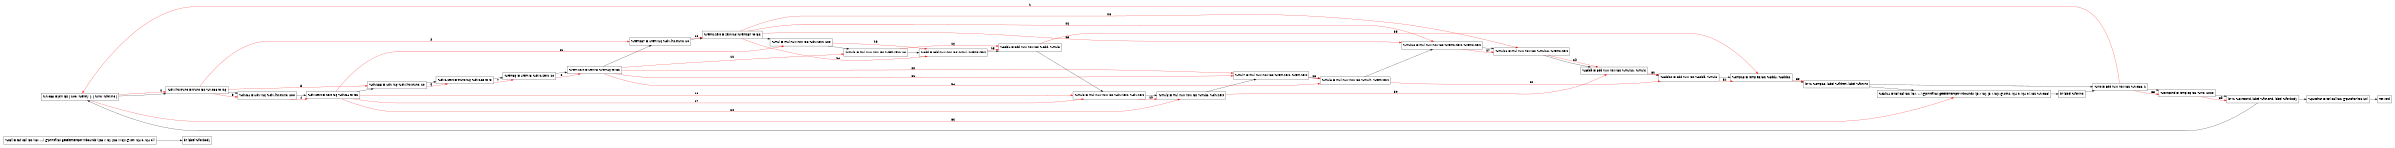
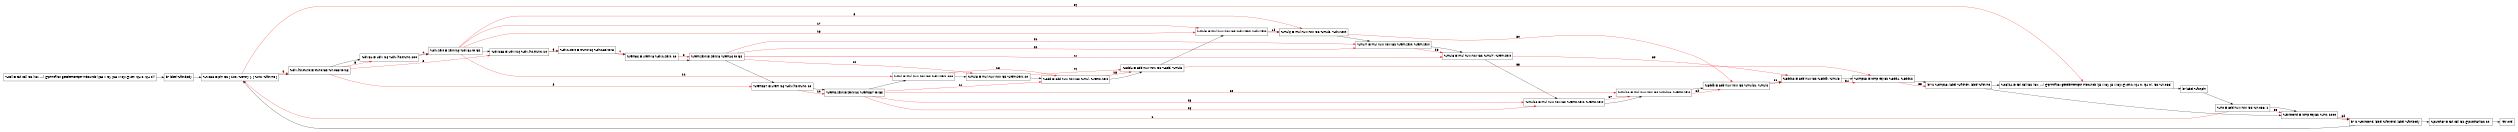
edge "br label %for.body" -> "%n.038 = phi i32 [ 100, %entry ], [ %inc, %for.inc ]": added
edge "br i1 %cmp13, label %if.then, label %for.inc" -> "%inc = add nuw nsw i32 %n.038, 1": now "br i1 %cmp13, label %if.then, label %for.inc" -> "%exitcond = icmp eq i32 %inc, 1000"
node "br label %for.inc": label "br label %for.inc" -> "br label %for.phi"
edge "%div.zext = zext i16 %div34 to i32" -> "%mul6 = mul nuw nsw i32 %mul5, %div.zext": label "20" -> "5"
